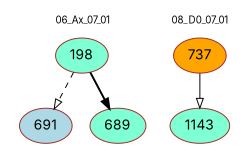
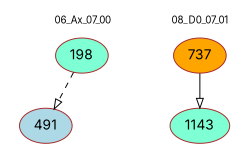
cluster "06_Ax_07_01": label "06_Ax_07_01" -> "06_Ax_07_00"
node "691": label "691" -> "491"
node "689": removed
